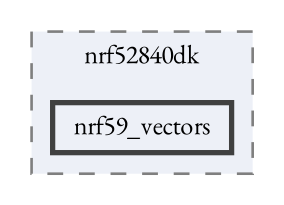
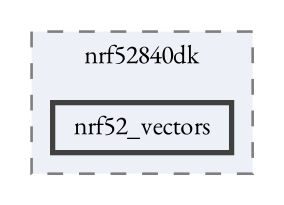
node "nrf59_vectors": label "nrf59_vectors" -> "nrf52_vectors"
